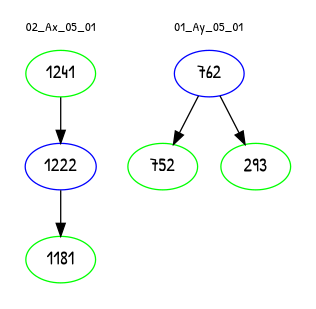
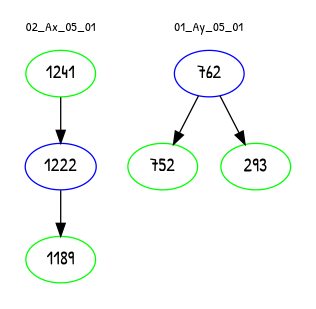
node "1181": label "1181" -> "1189"
